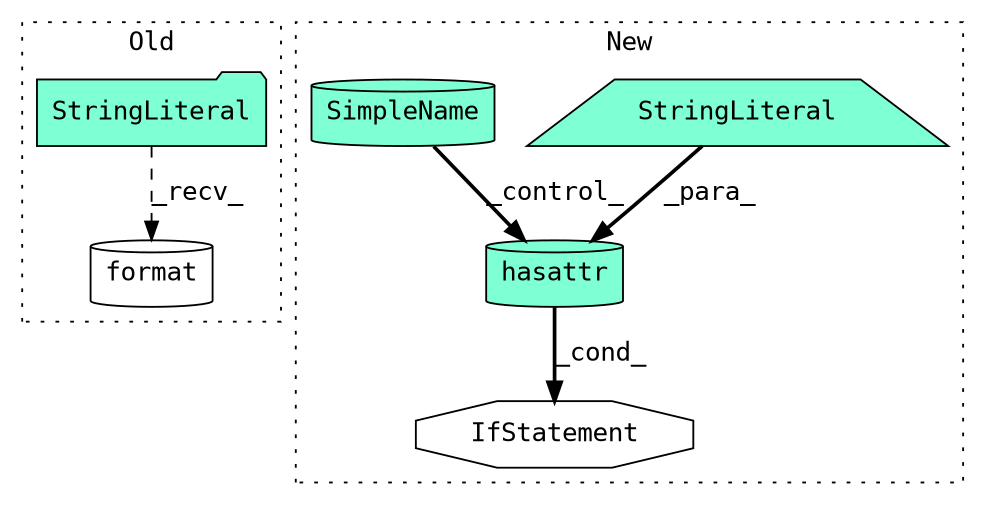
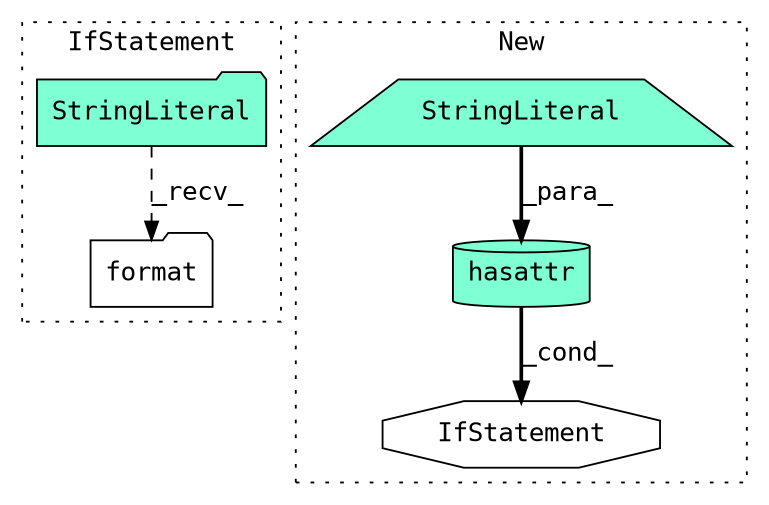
cluster "Old": label "Old" -> "IfStatement"
node "SimpleName": removed
node "format": shape cylinder -> folder
